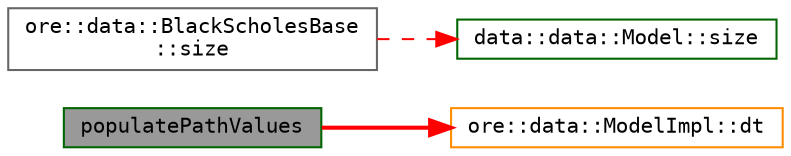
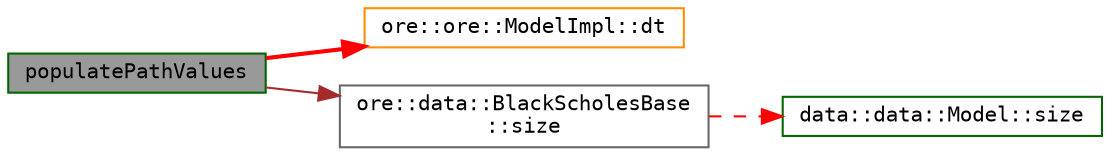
edge "populatePathValues" -> "ore::data::BlackScholesBase ::size": added
node "ore::data::ModelImpl::dt": label "ore::data::ModelImpl::dt" -> "ore::ore::ModelImpl::dt"
